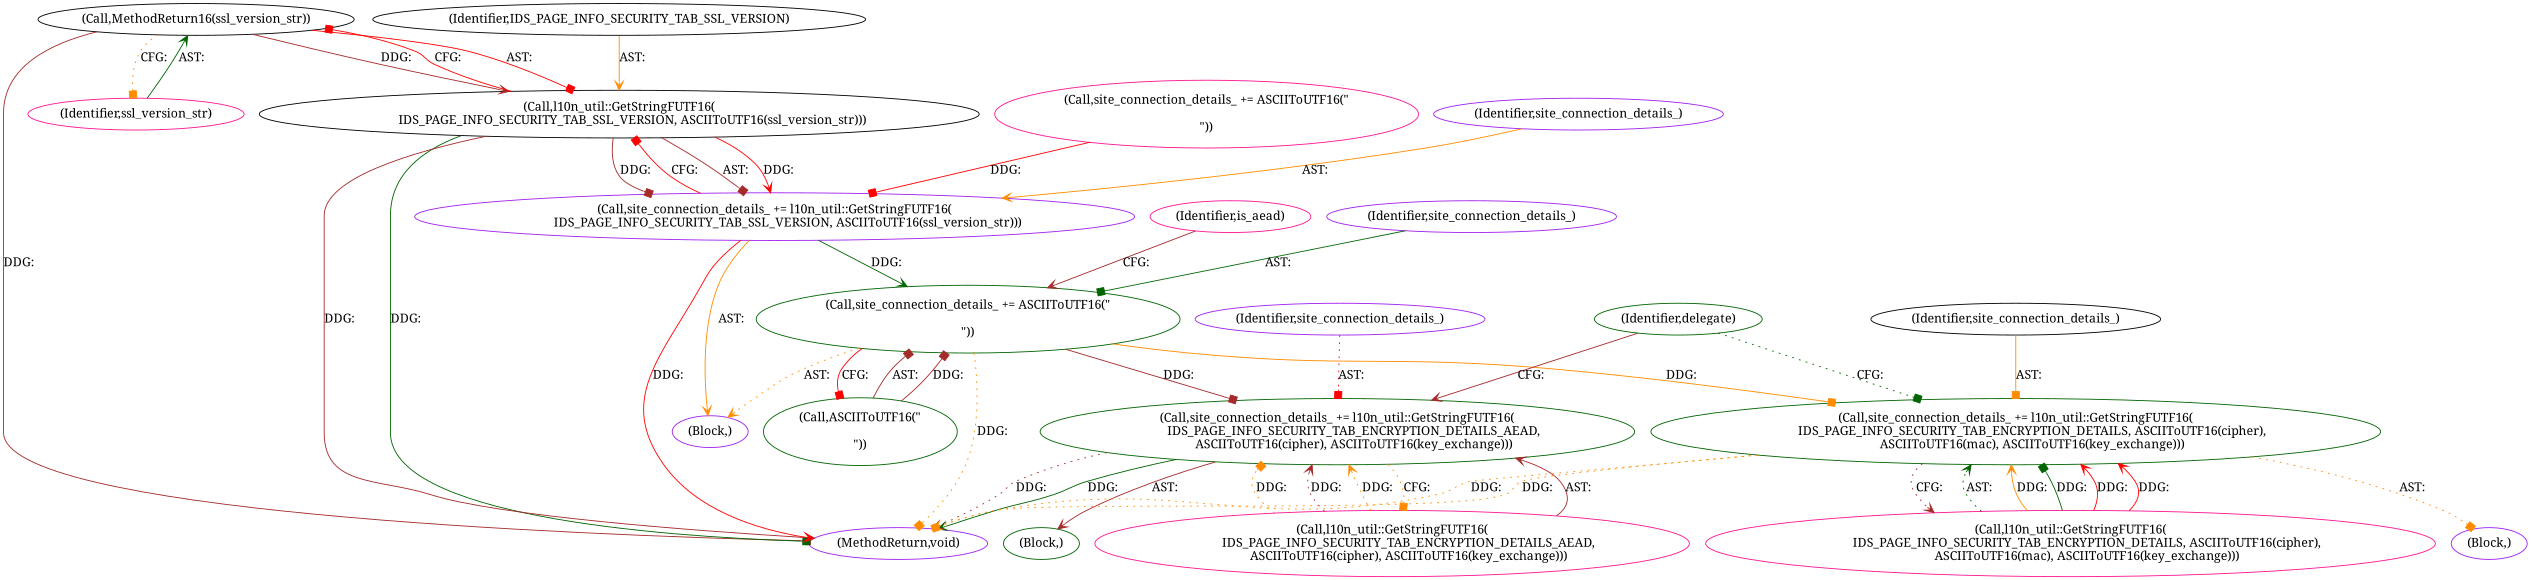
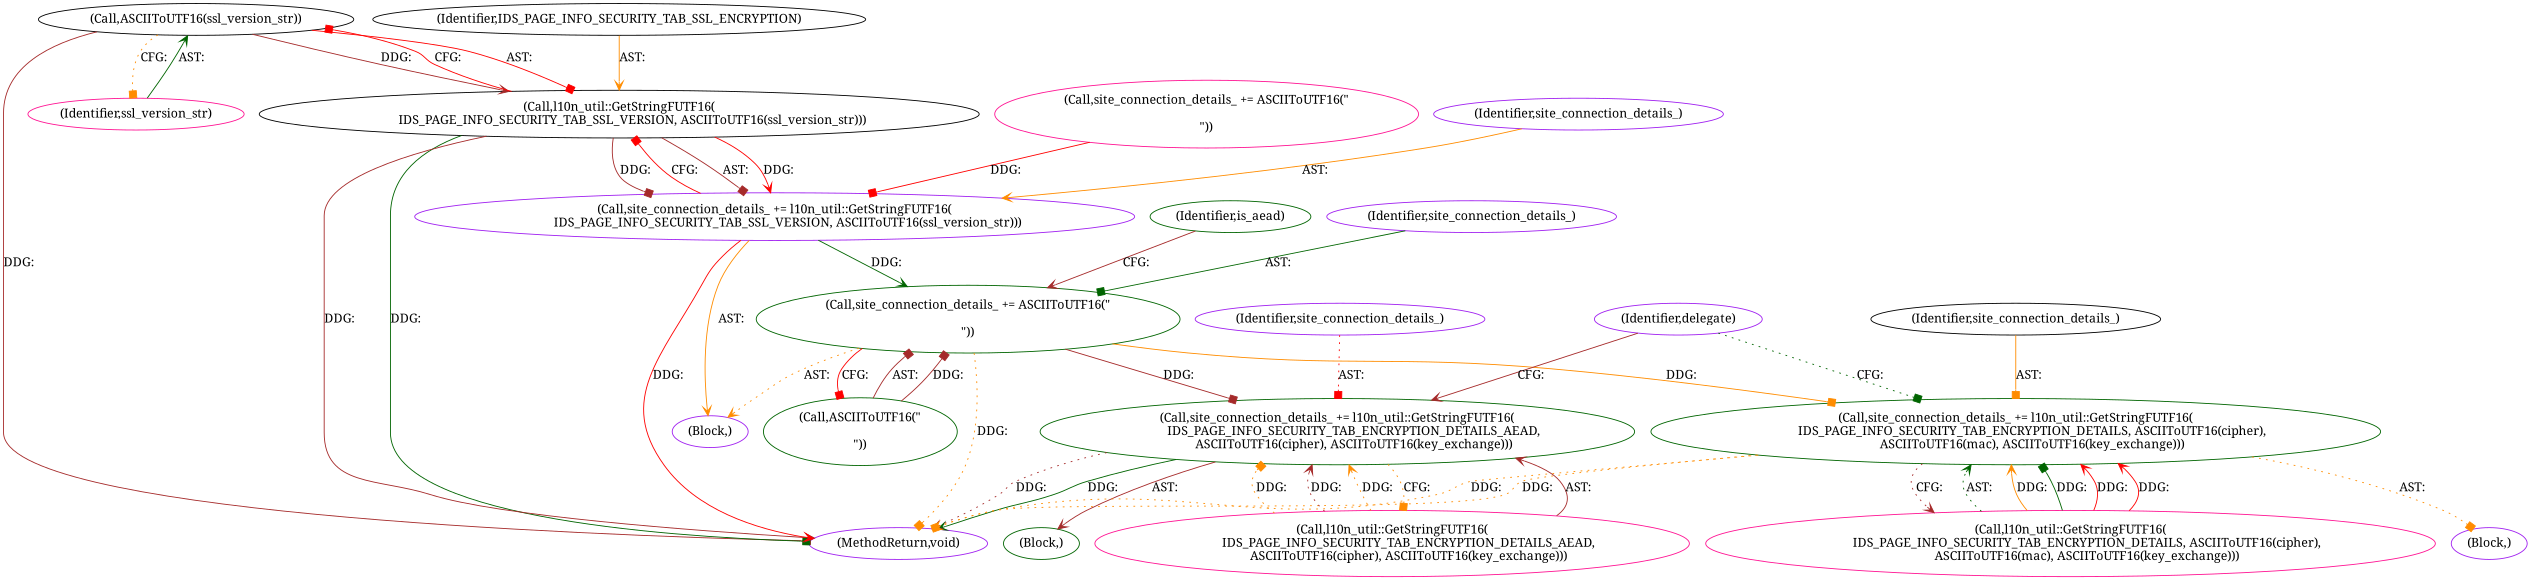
node "(Call,MethodReturn16(ssl_version_str))": label "(Call,MethodReturn16(ssl_version_str))" -> "(Call,ASCIIToUTF16(ssl_version_str))"
node "(Identifier,IDS_PAGE_INFO_SECURITY_TAB_SSL_VERSION)": label "(Identifier,IDS_PAGE_INFO_SECURITY_TAB_SSL_VERSION)" -> "(Identifier,IDS_PAGE_INFO_SECURITY_TAB_SSL_ENCRYPTION)"
node "(Identifier,is_aead)": color deeppink -> darkgreen
node "(Identifier,delegate)": color darkgreen -> purple
